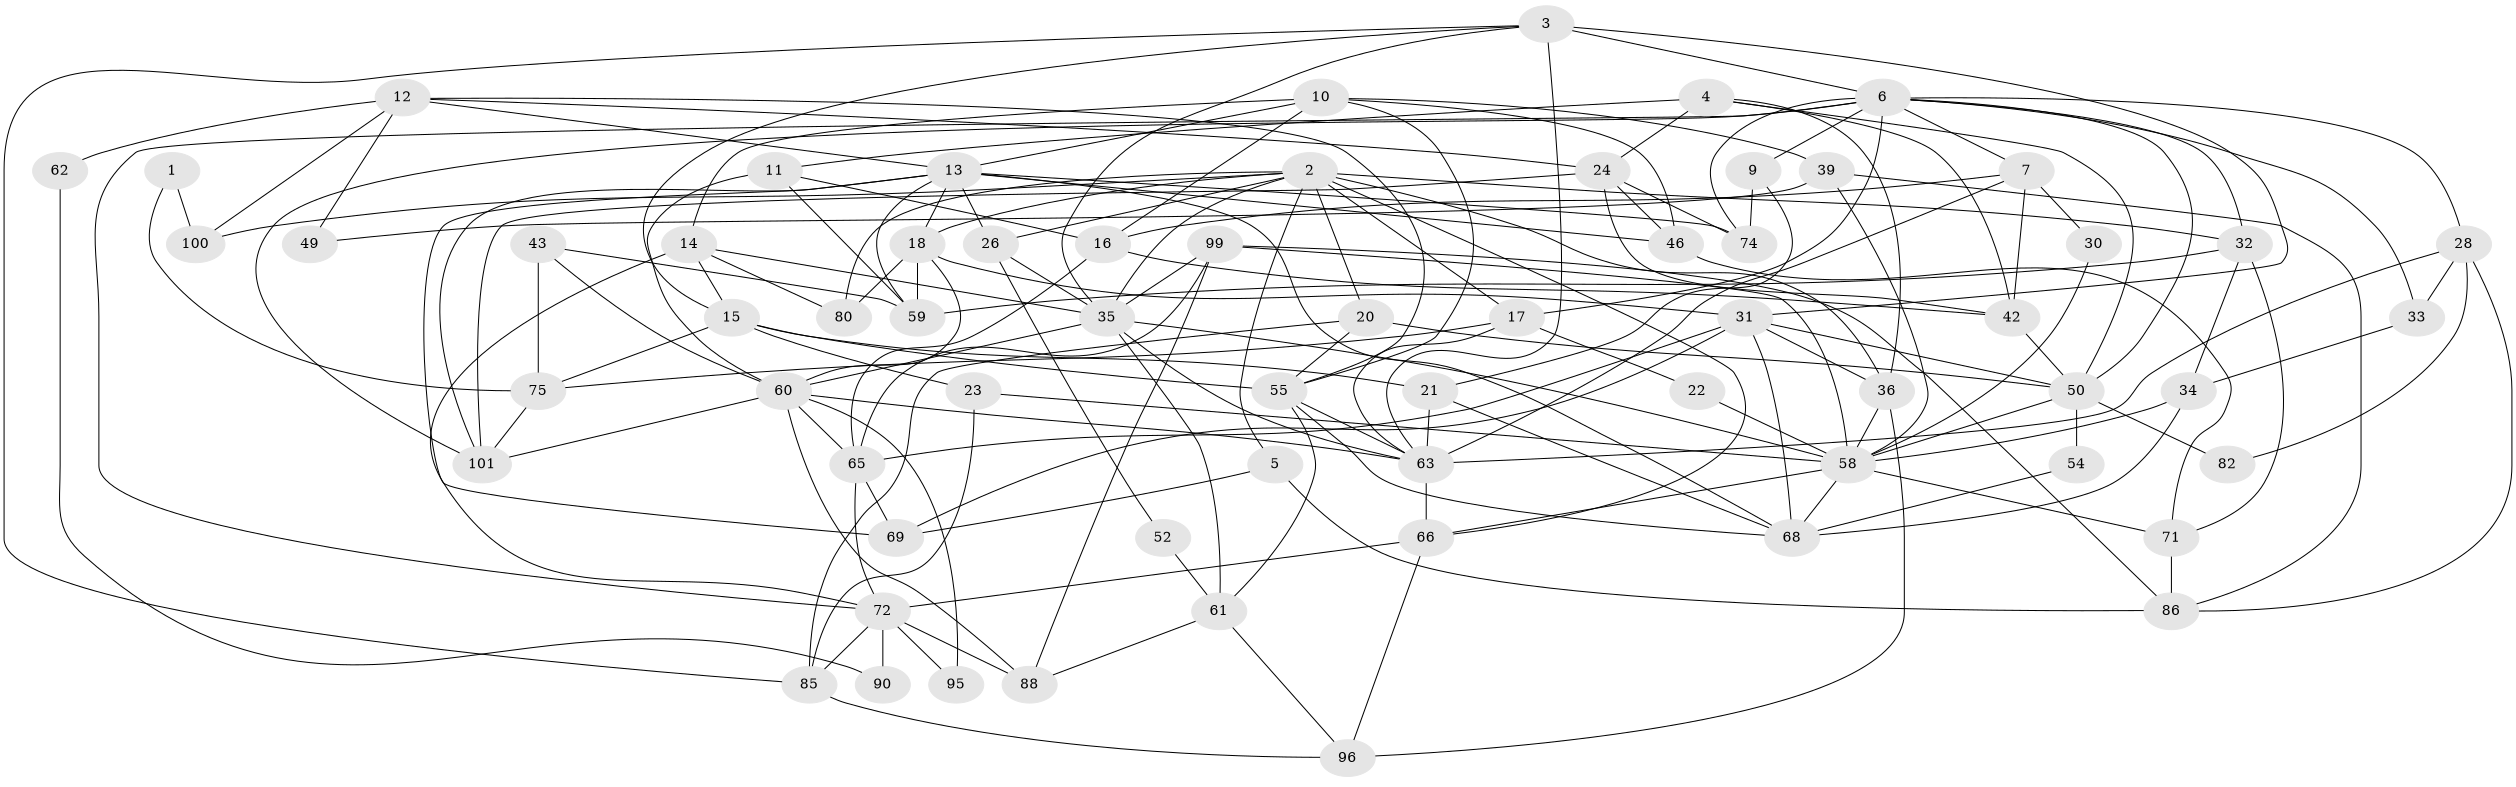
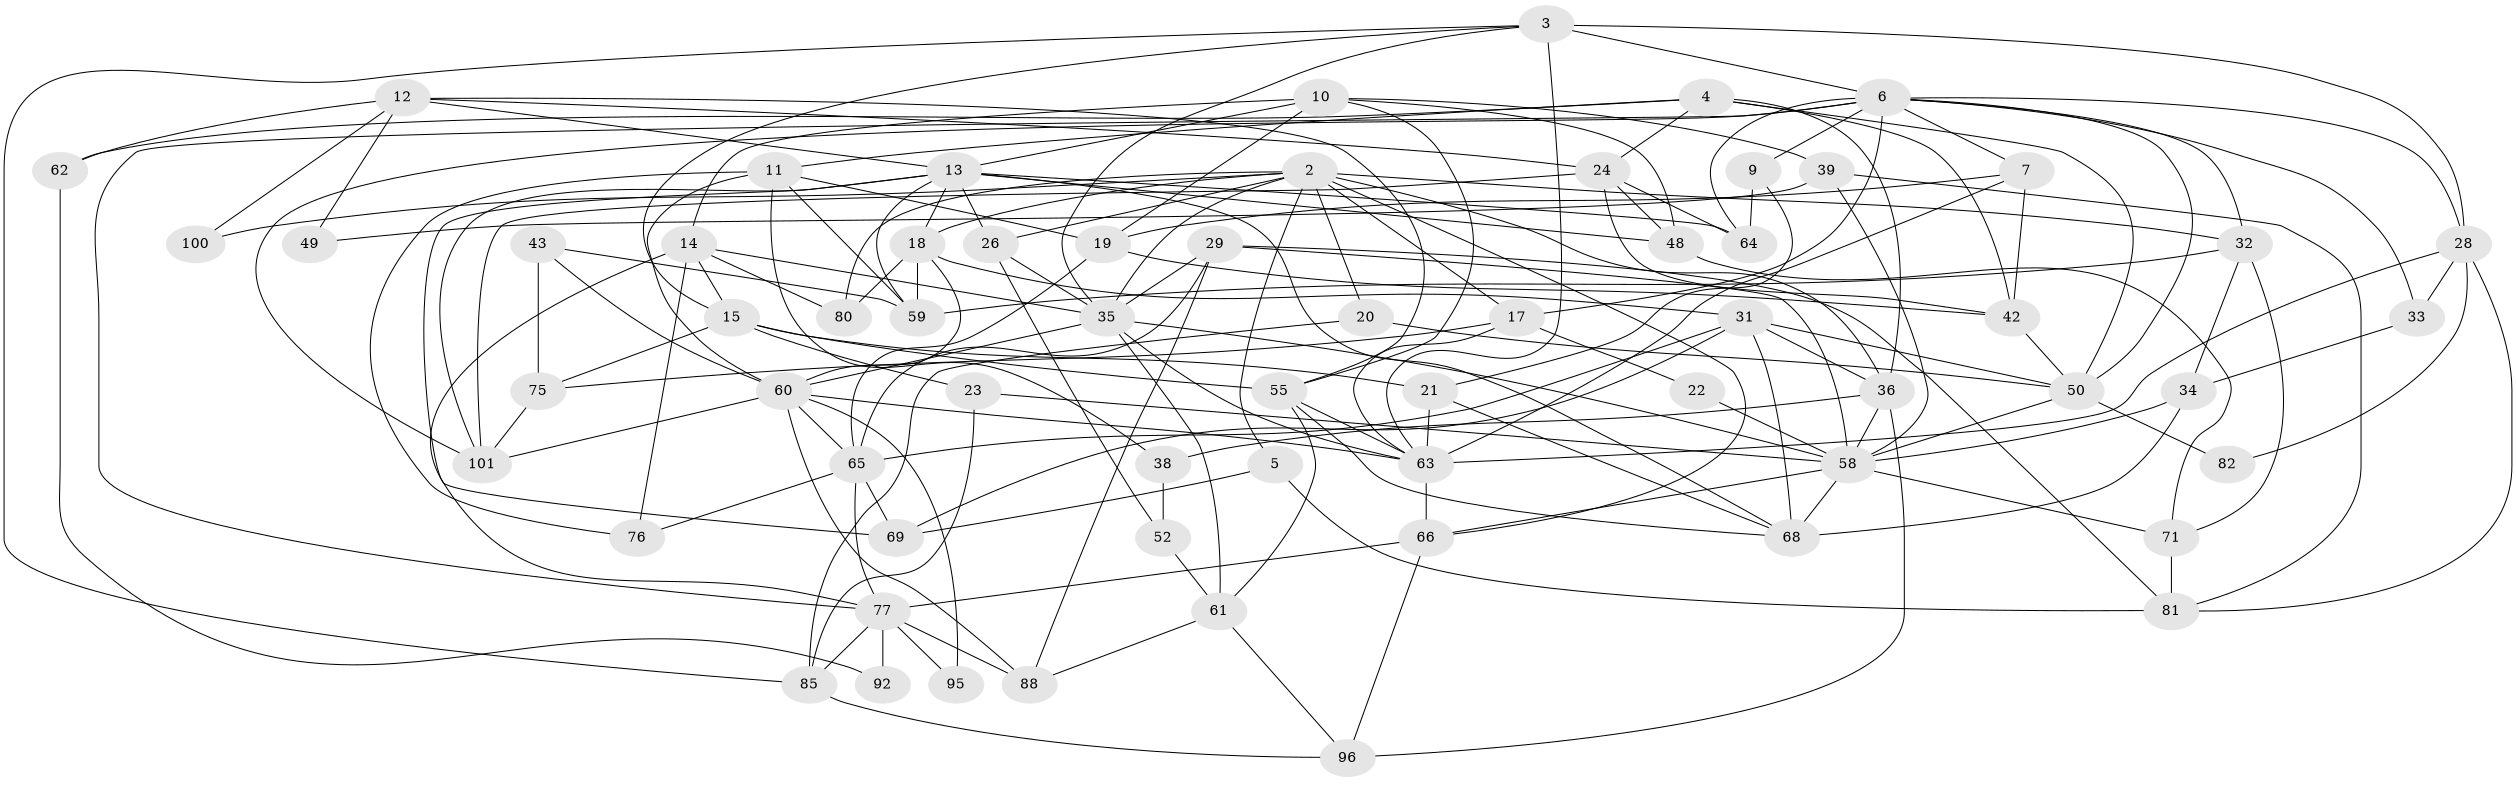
edge "4" -- "62": added
edge "3" -- "31": now "3" -- "28"
node "1": removed
node "16": label "16" -> "19"
node "99": label "99" -> "29"
node "46": label "46" -> "48"
node "74": label "74" -> "64"
node "30": removed
edge "20" -- "55": removed
node "38": added
node "54": removed
node "76": added
node "72": label "72" -> "77"
node "86": label "86" -> "81"
node "90": label "90" -> "92"
